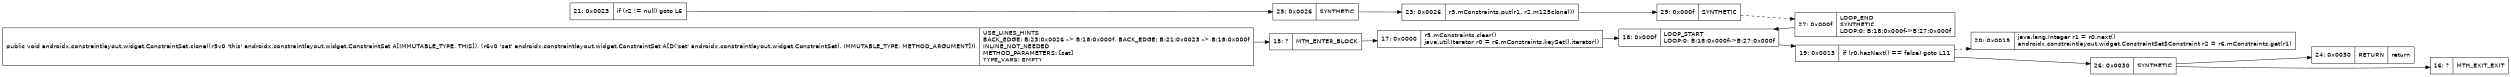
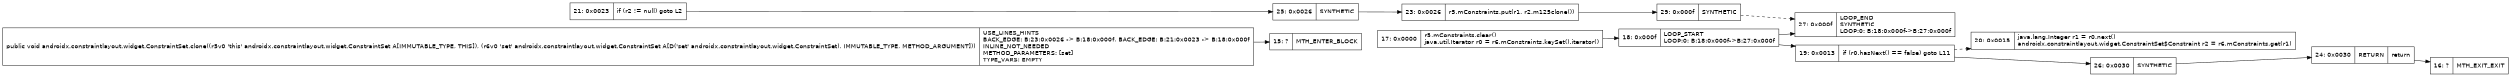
node "21: 0x0023": text "if (r2 != null) goto L6" -> "if (r2 != null) goto L2"
edge "27: 0x000f" -> "18: 0x000f": reversed
edge "15: ?" -> "17: 0x0000": removed
edge "26: 0x0030" -> "16: ?": now "24: 0x0030" -> "16: ?"
